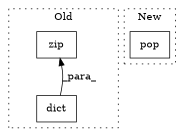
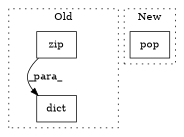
edge "dict" -> "zip": reversed
